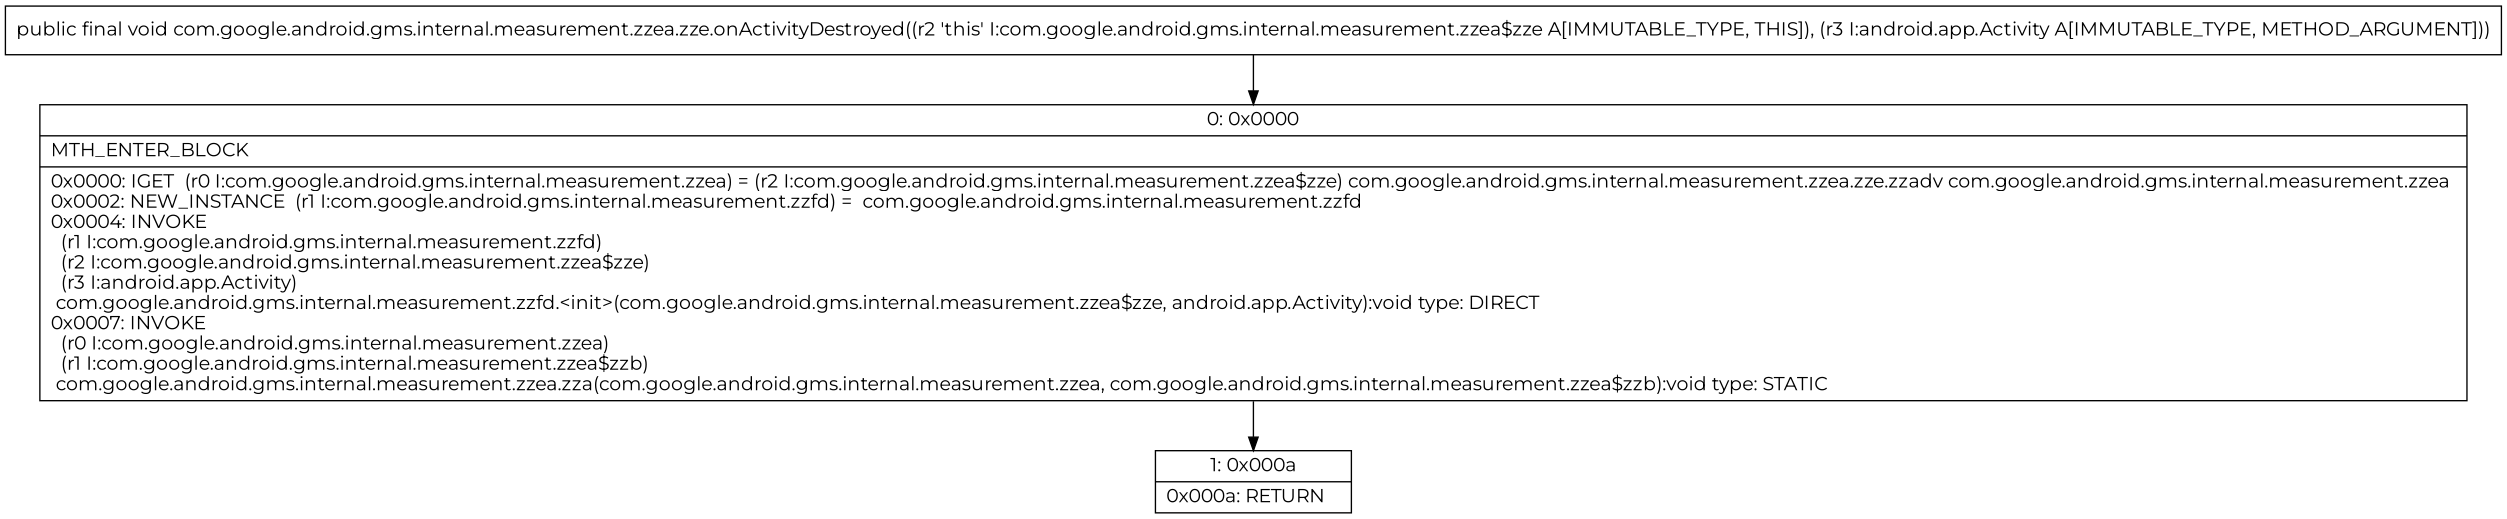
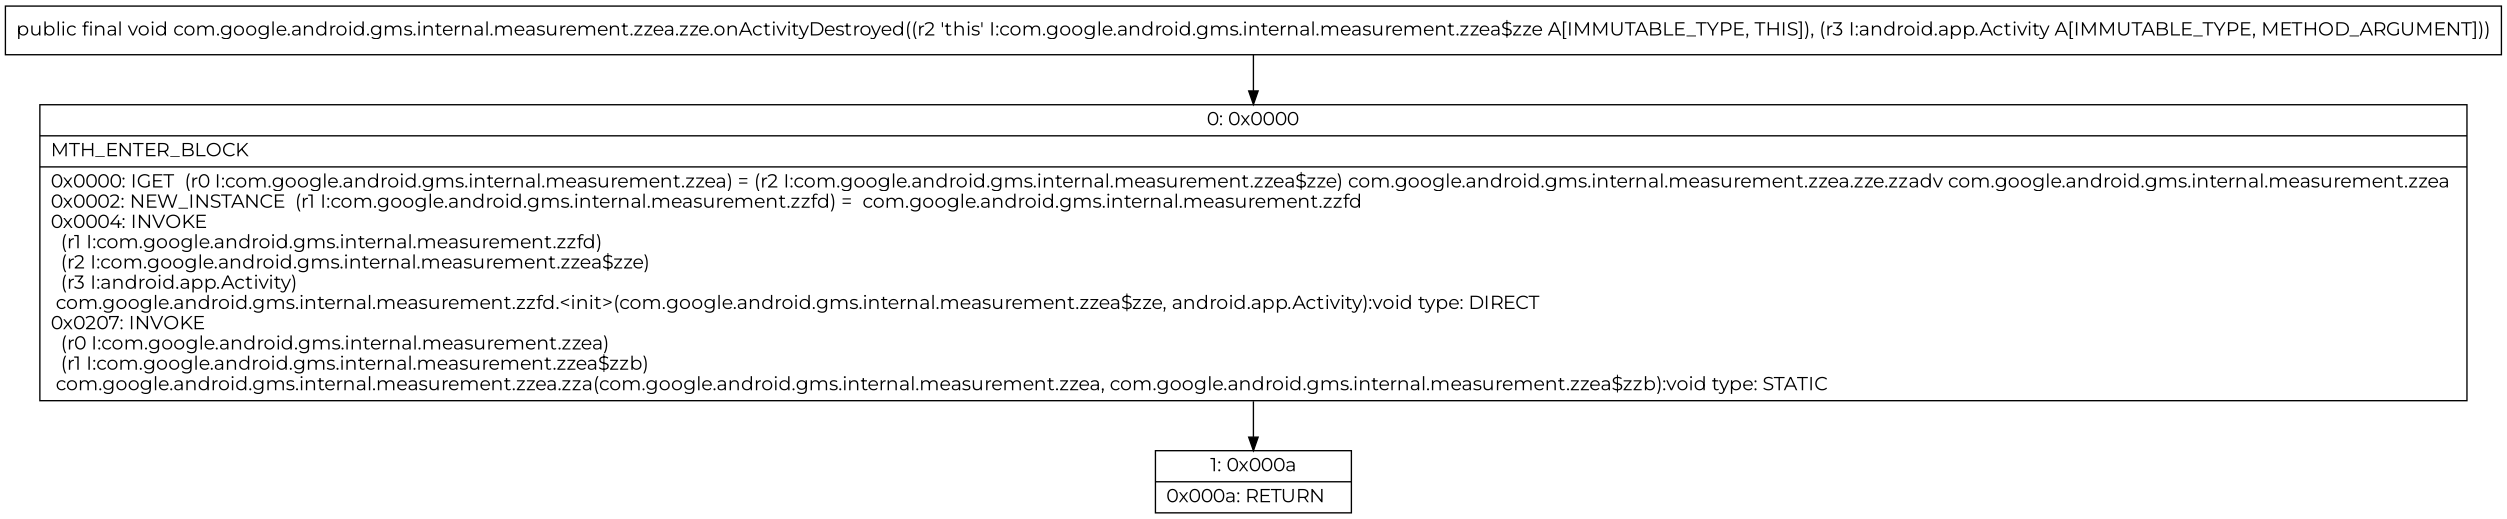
node "0: 0x0000": text "0x0007: INVOKE" -> "0x0207: INVOKE"
